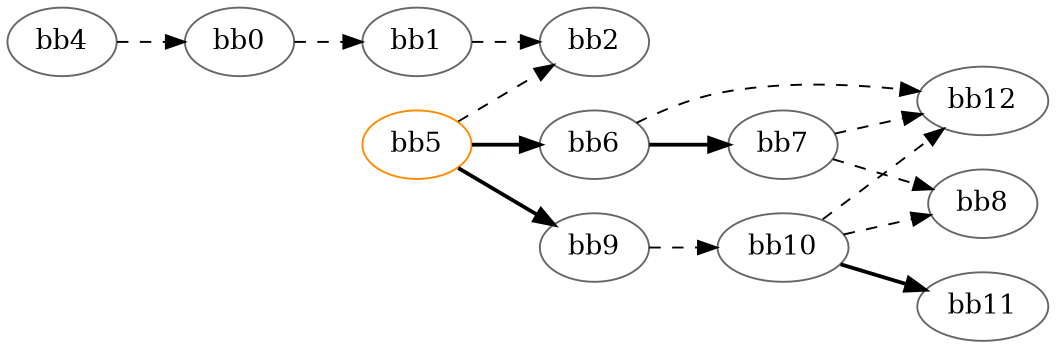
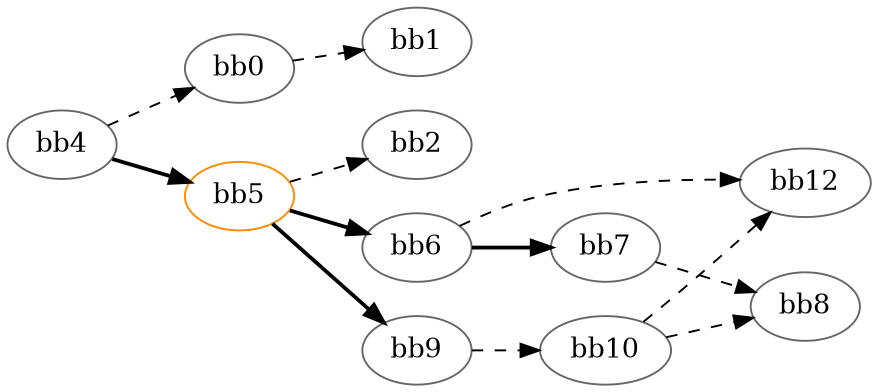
edge "bb1" -> "bb2": removed
edge "bb7" -> "bb12": removed
edge "bb4" -> "bb5": added
node "bb11": removed
